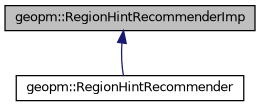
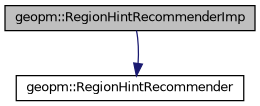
edge "geopm::RegionHintRecommender" -> "geopm::RegionHintRecommenderImp": reversed
